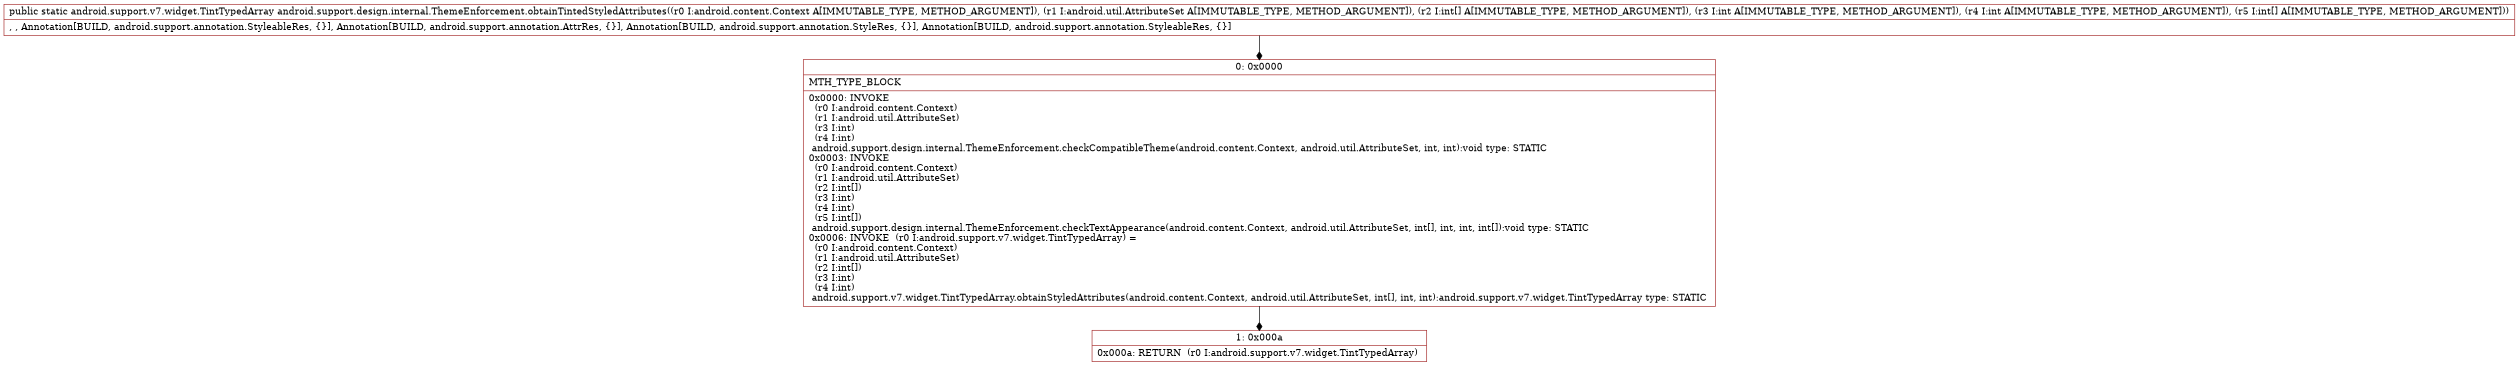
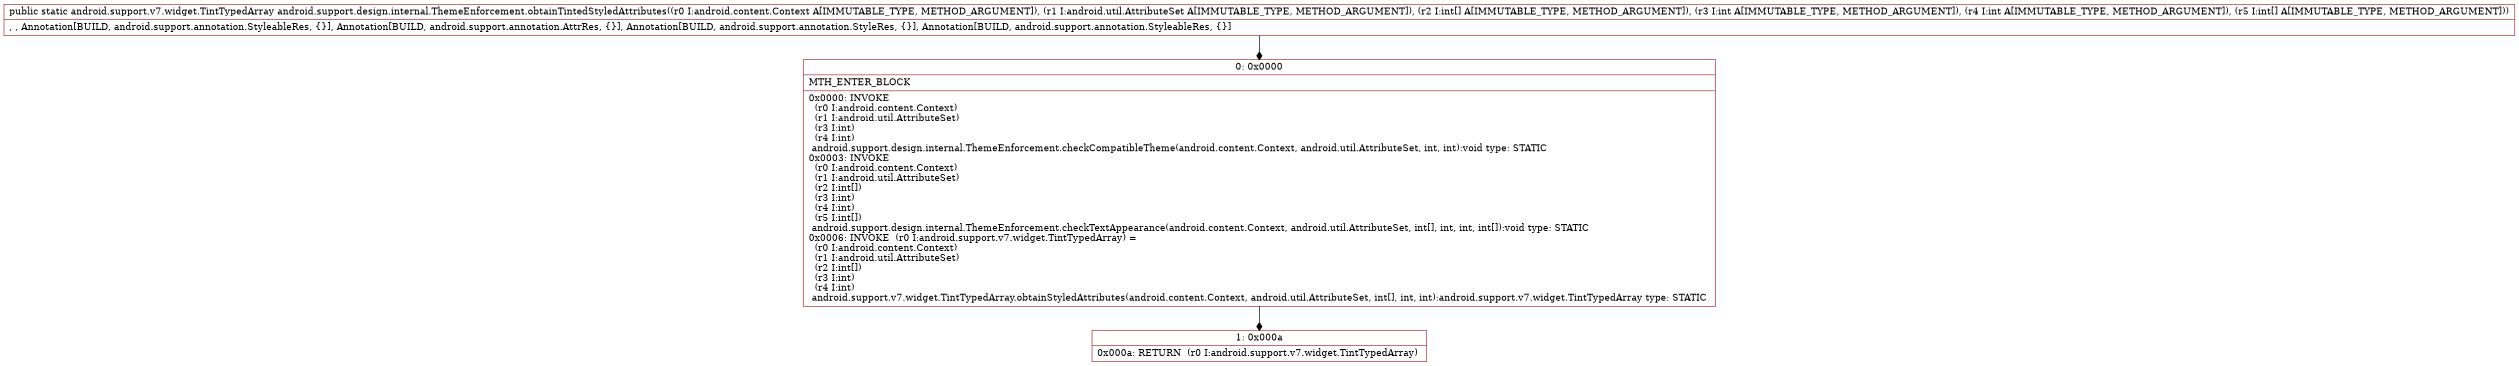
node "0: 0x0000": text "MTH_TYPE_BLOCK" -> "MTH_ENTER_BLOCK"
